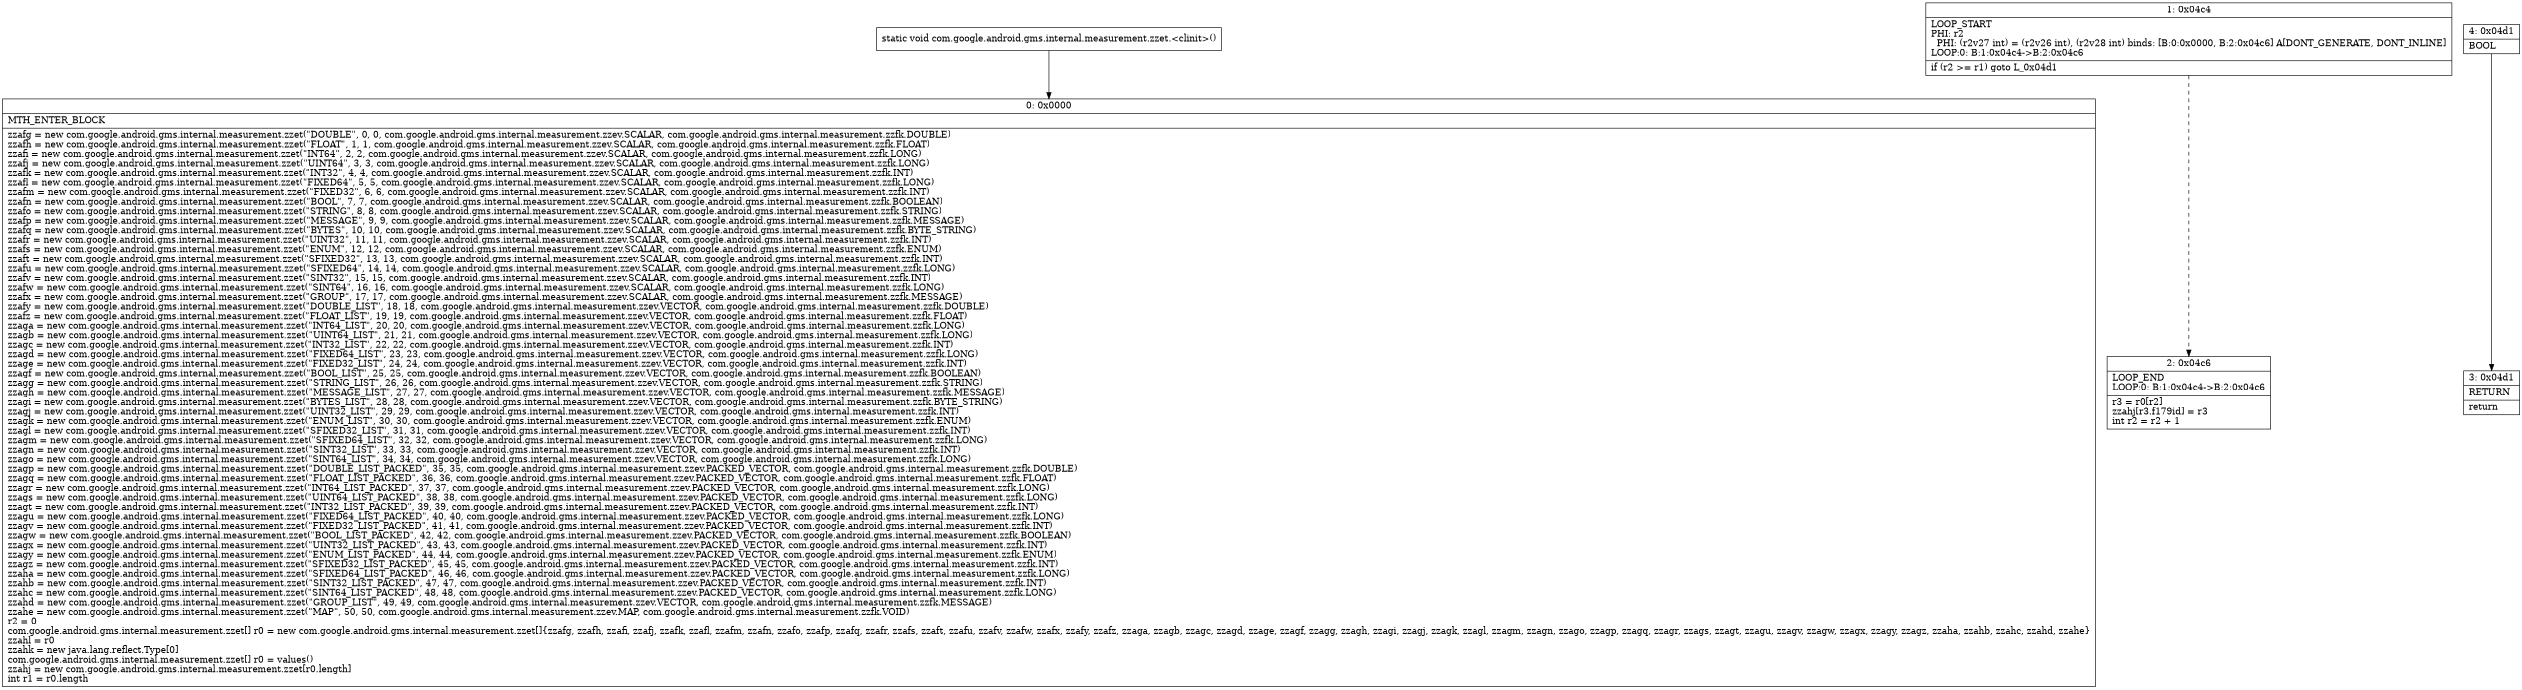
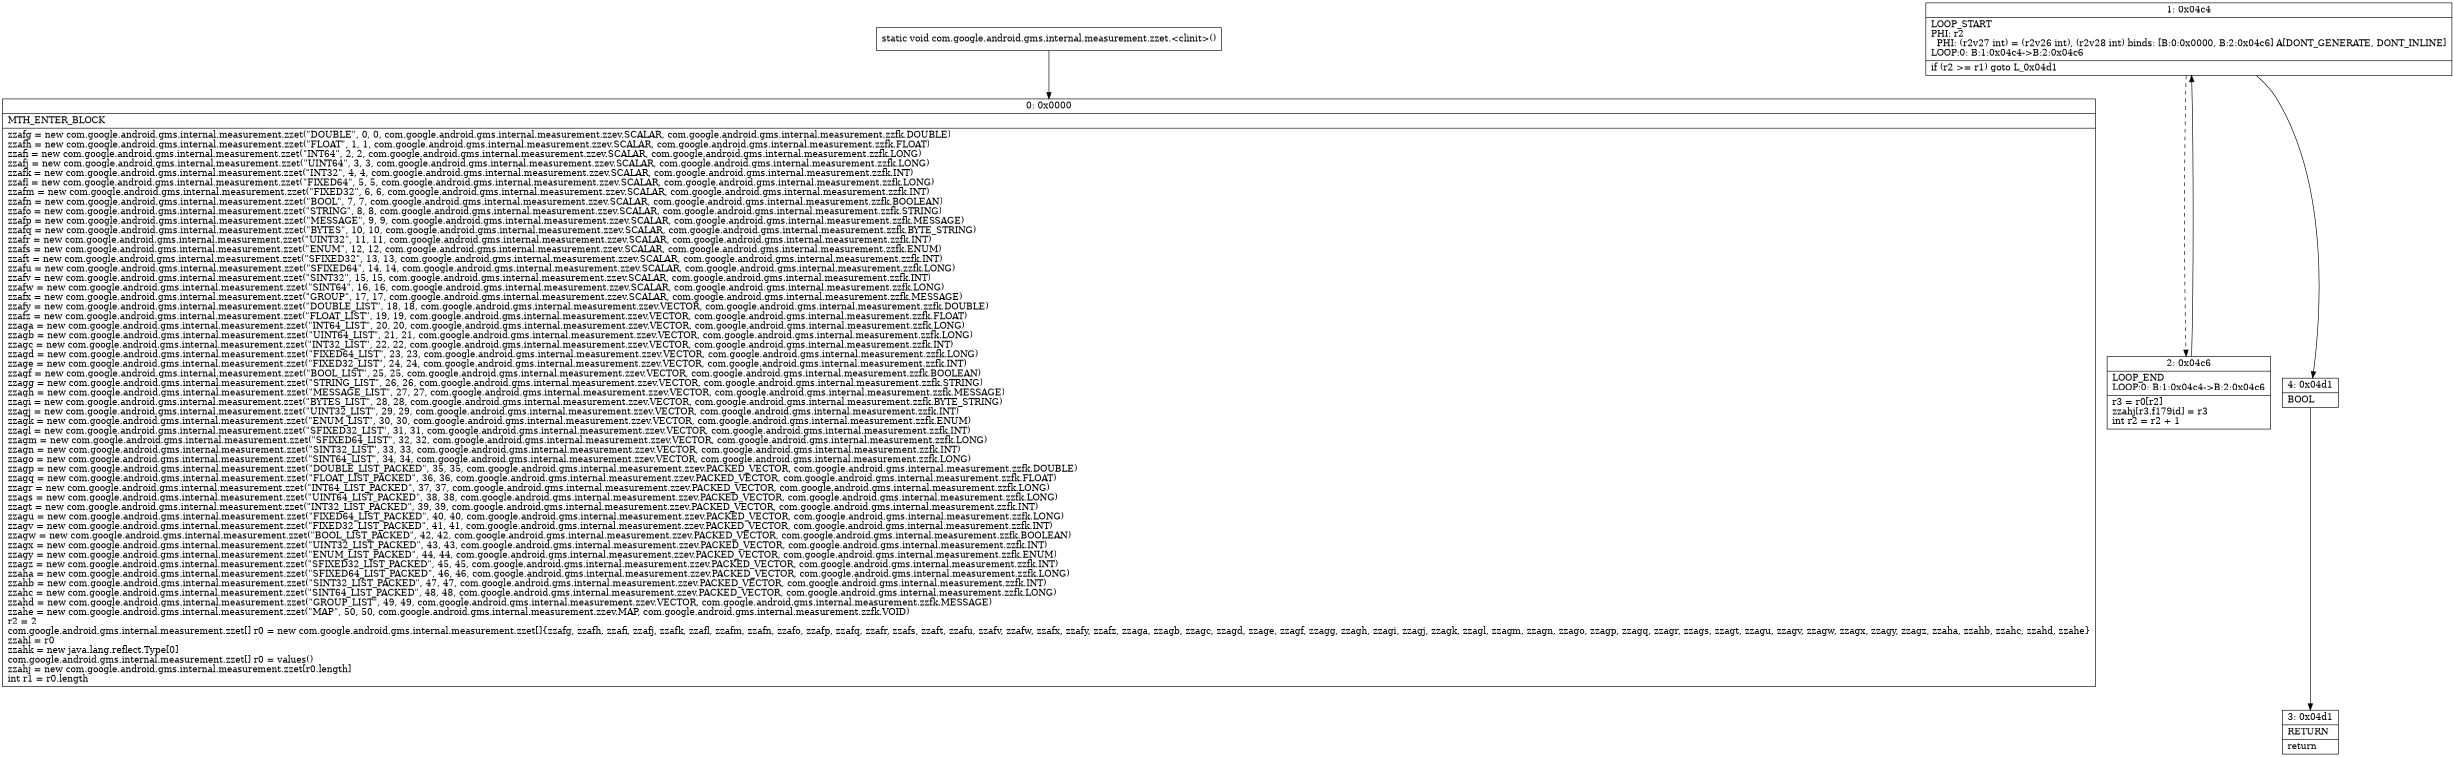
edge "1: 0x04c4" -> "4: 0x04d1": added
edge "2: 0x04c6" -> "1: 0x04c4": added
node "0: 0x0000": text "r2 = 0" -> "r2 = 2"
